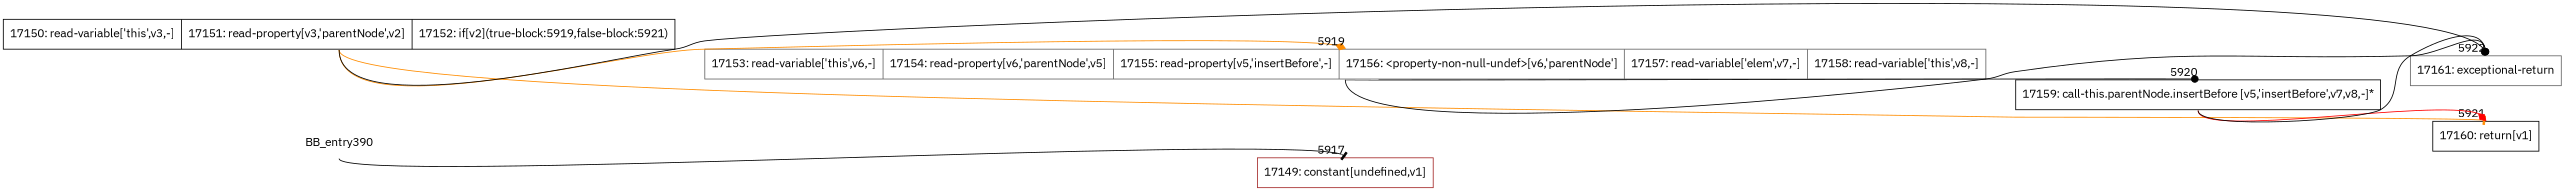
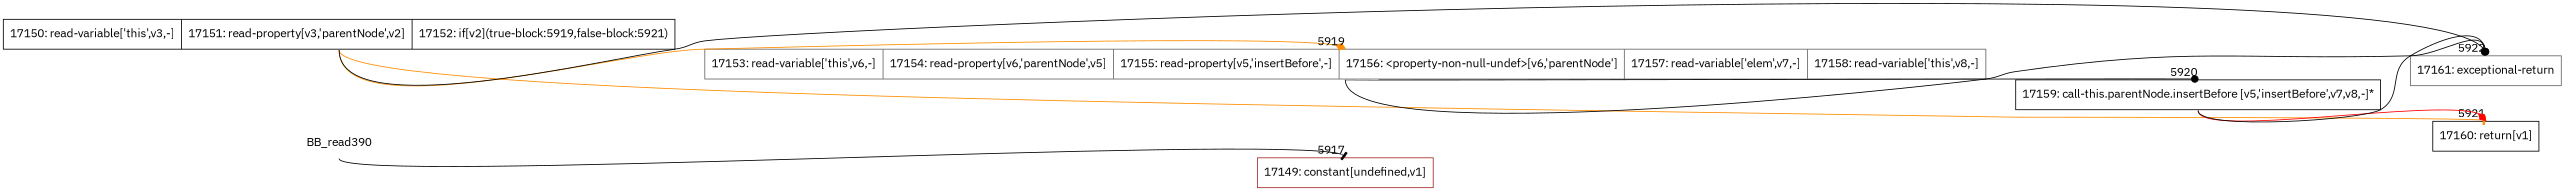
node "BB_entry390": label "BB_entry390" -> "BB_read390"
